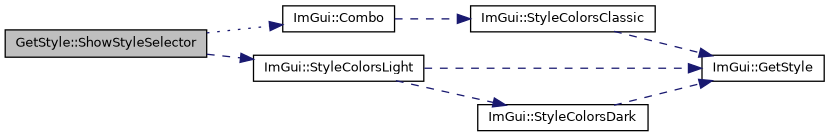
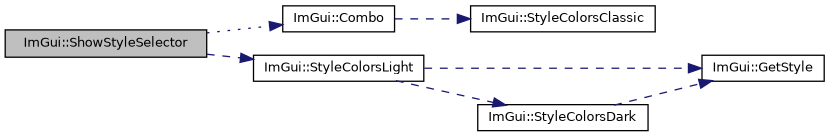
edge "ImGui::StyleColorsClassic" -> "ImGui::GetStyle": removed
node "GetStyle::ShowStyleSelector": label "GetStyle::ShowStyleSelector" -> "ImGui::ShowStyleSelector"
